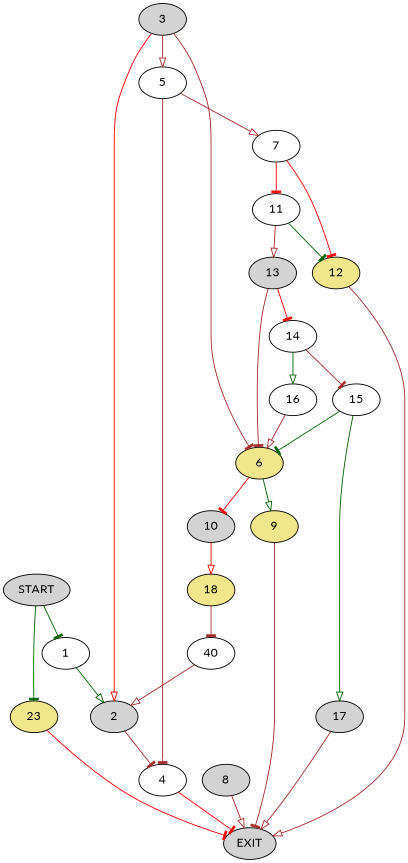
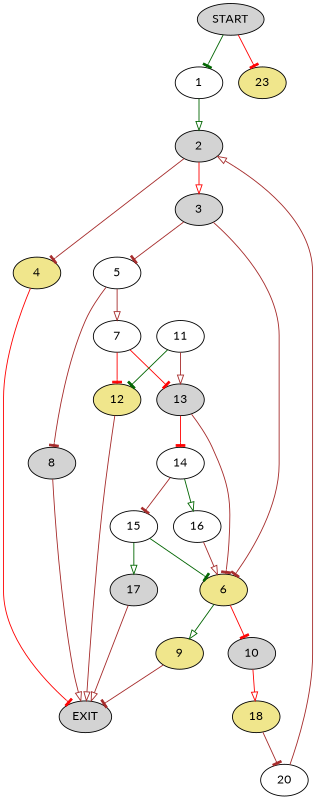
edge "3" -> "5": arrowhead onormal -> tee
edge "7" -> "11": now "7" -> "13"
edge "3" -> "2": reversed
edge "5" -> "4": now "5" -> "8"
edge "START" -> "23": color darkgreen -> red
node "40": label "40" -> "20"
node "4": fillcolor white -> khaki
edge "23" -> "EXIT": removed
